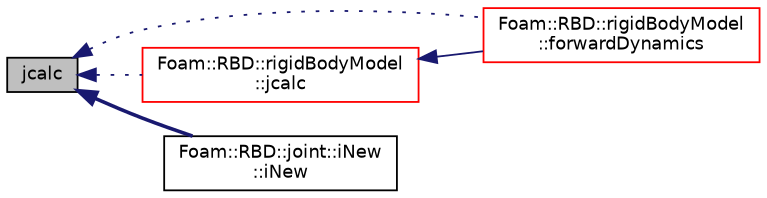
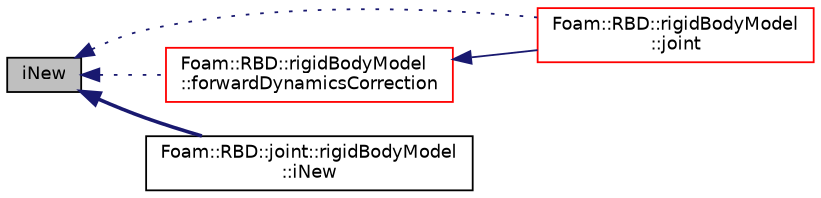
node "Foam::RBD::rigidBodyModel ::forwardDynamics": label "Foam::RBD::rigidBodyModel ::forwardDynamics" -> "Foam::RBD::rigidBodyModel ::joint"
node "jcalc": label "jcalc" -> "iNew"
node "Foam::RBD::rigidBodyModel ::jcalc": label "Foam::RBD::rigidBodyModel ::jcalc" -> "Foam::RBD::rigidBodyModel ::forwardDynamicsCorrection"
node "Foam::RBD::joint::iNew ::iNew": label "Foam::RBD::joint::iNew ::iNew" -> "Foam::RBD::joint::rigidBodyModel ::iNew"
